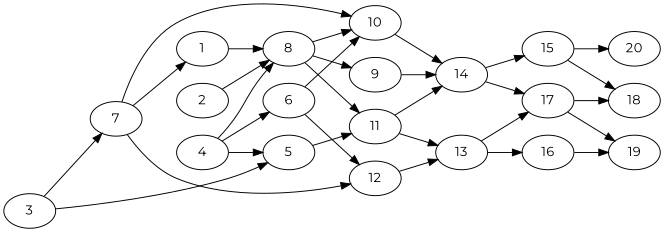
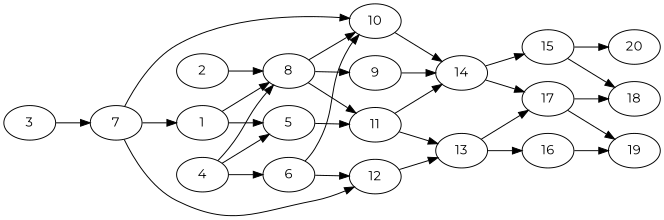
edge "3" -> "5": now "1" -> "5"
